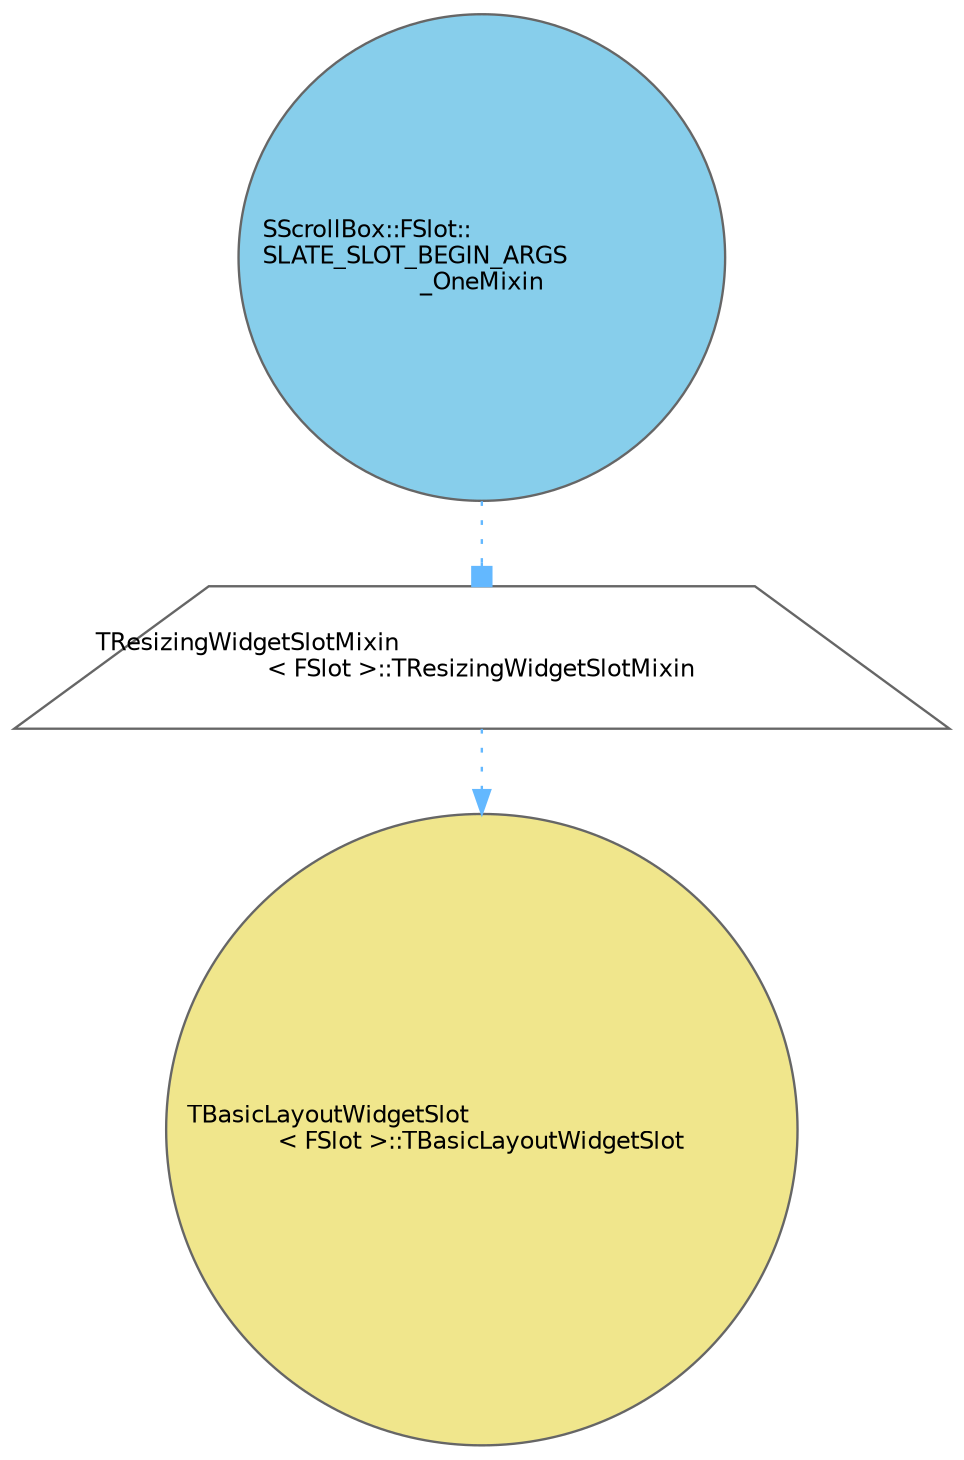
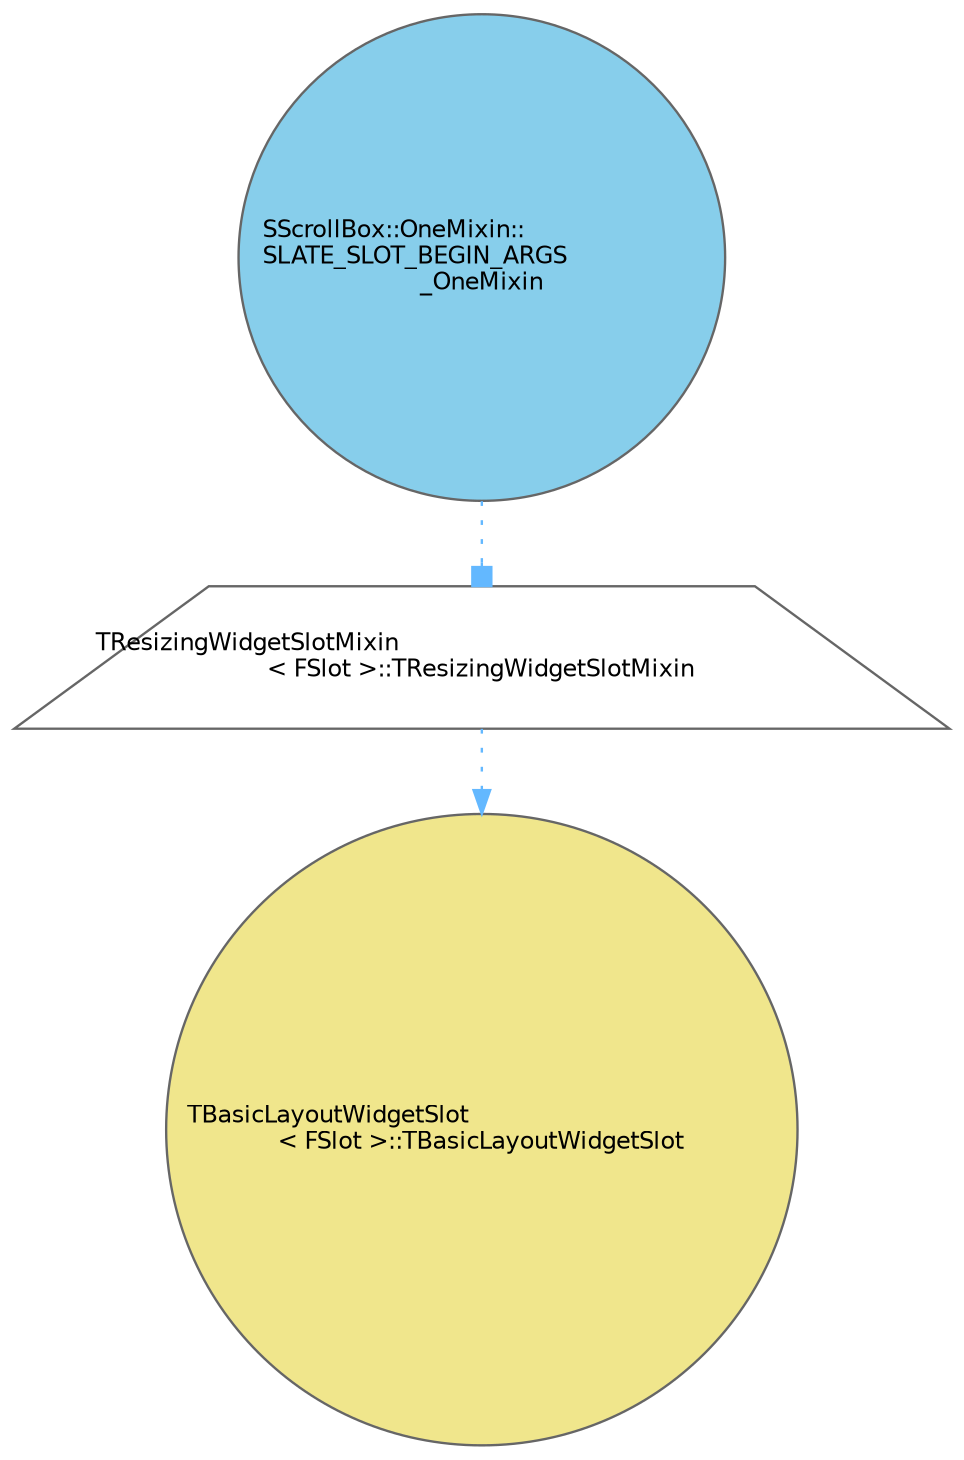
node "SScrollBox::FSlot:: SLATE_SLOT_BEGIN_ARGS _OneMixin": label "SScrollBox::FSlot:: SLATE_SLOT_BEGIN_ARGS _OneMixin" -> "SScrollBox::OneMixin:: SLATE_SLOT_BEGIN_ARGS _OneMixin"
